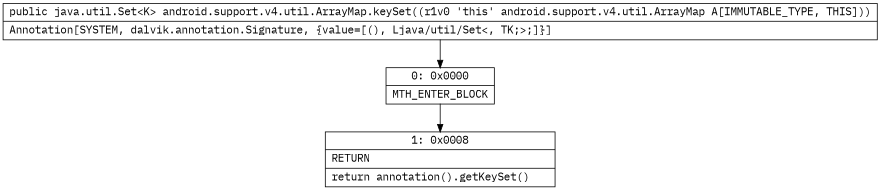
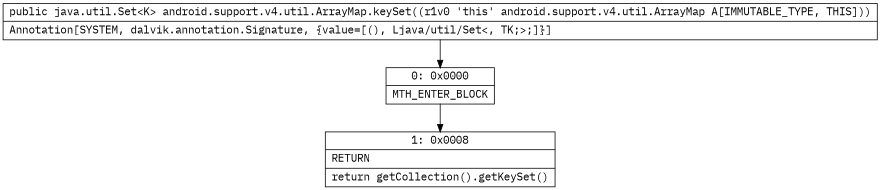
node "1: 0x0008": text "return annotation().getKeySet()" -> "return getCollection().getKeySet()"
